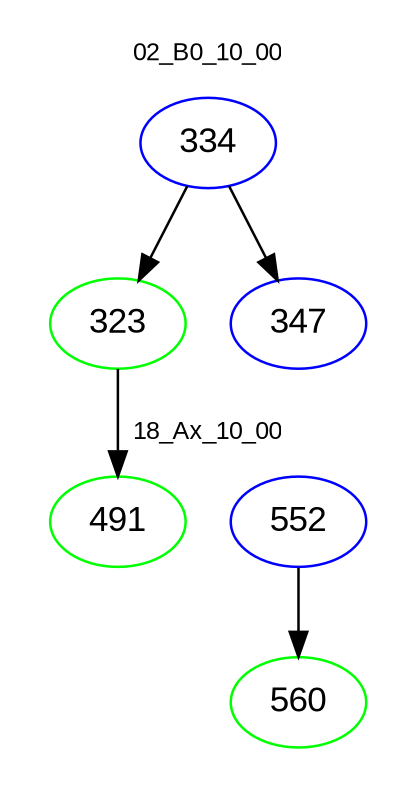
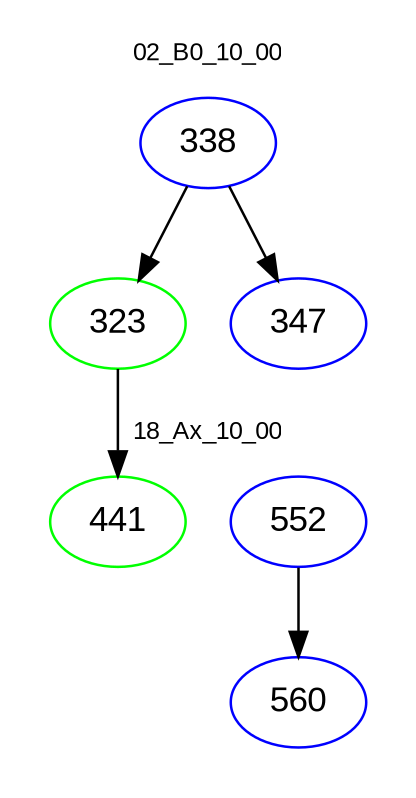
node "334": label "334" -> "338"
node "491": label "491" -> "441"
node "560": color green -> blue
